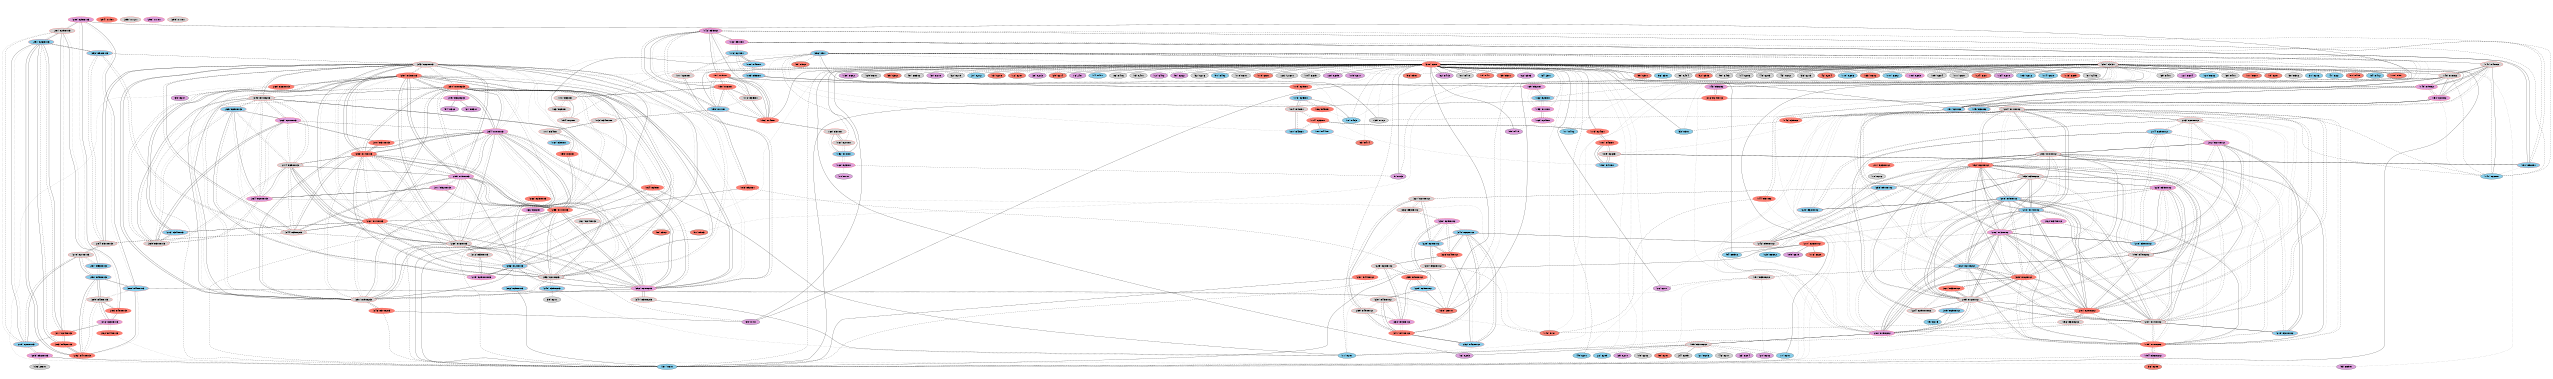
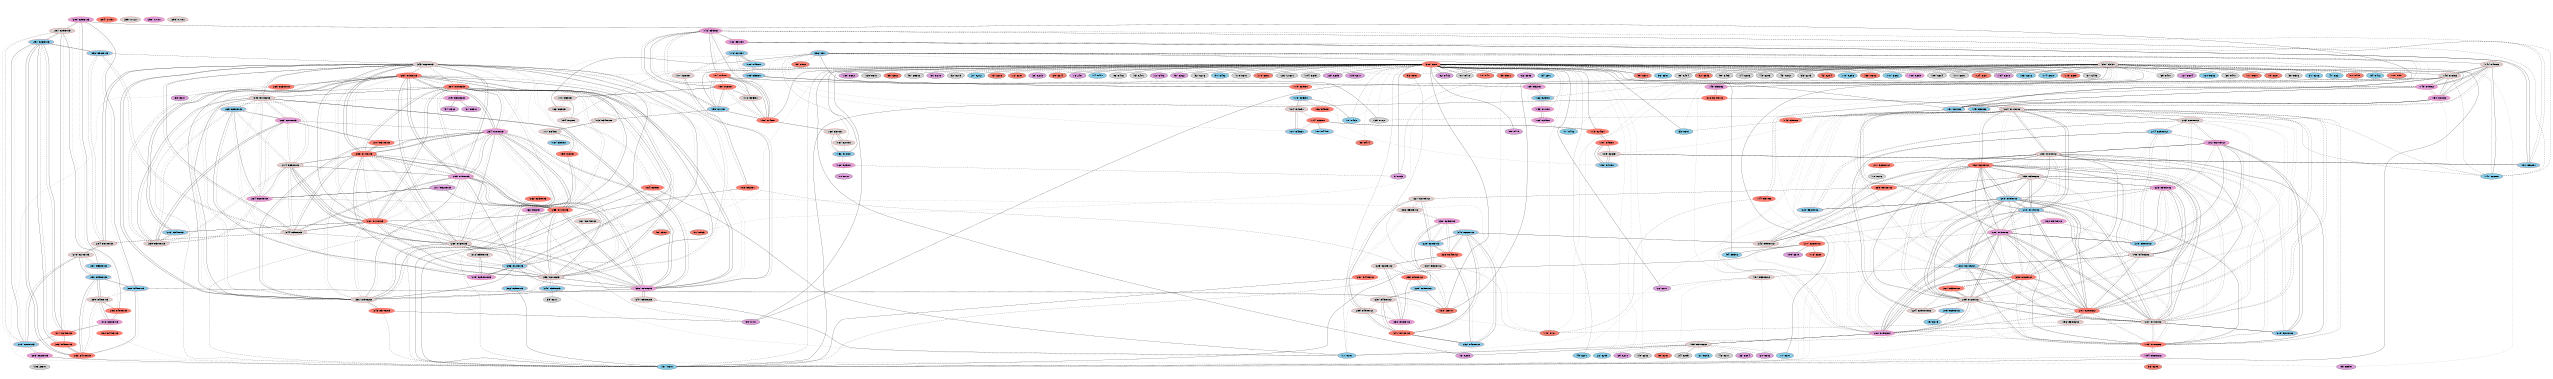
edge "(296) +5V" -- "(138) SH701": now "(96) U501" -- "(138) SH701"
edge "(297) +3.3V" -- "(100) D501": now "(297) +3.3V" -- "(114) C610"
node "(271) R32_T1_3": color red -> black
node "(233) R51_P1_2": fillcolor skyblue -> salmon
node "(123) FB602": removed
